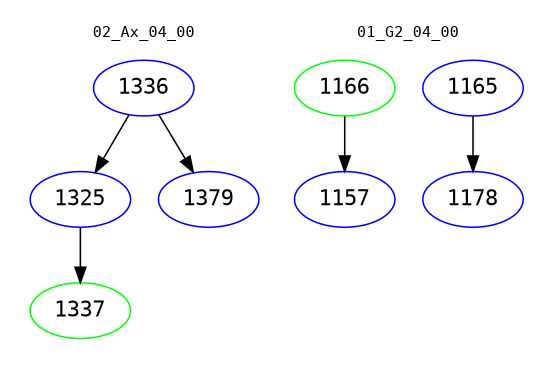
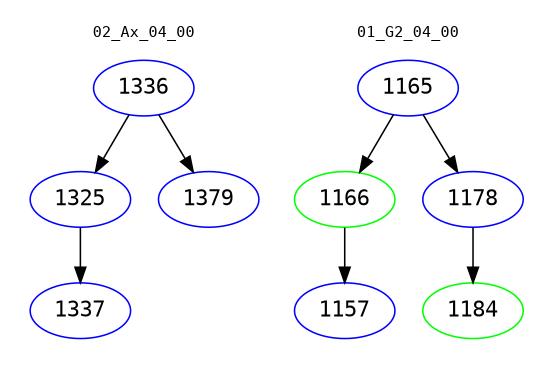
edge "1165" -> "1166": added
node "1337": color green -> blue
node "1184": added
